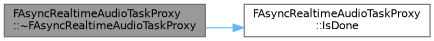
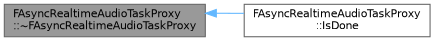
edge "FAsyncRealtimeAudioTaskProxy ::~FAsyncRealtimeAudioTaskProxy" -> "FAsyncRealtimeAudioTaskProxy ::IsDone": reversed
